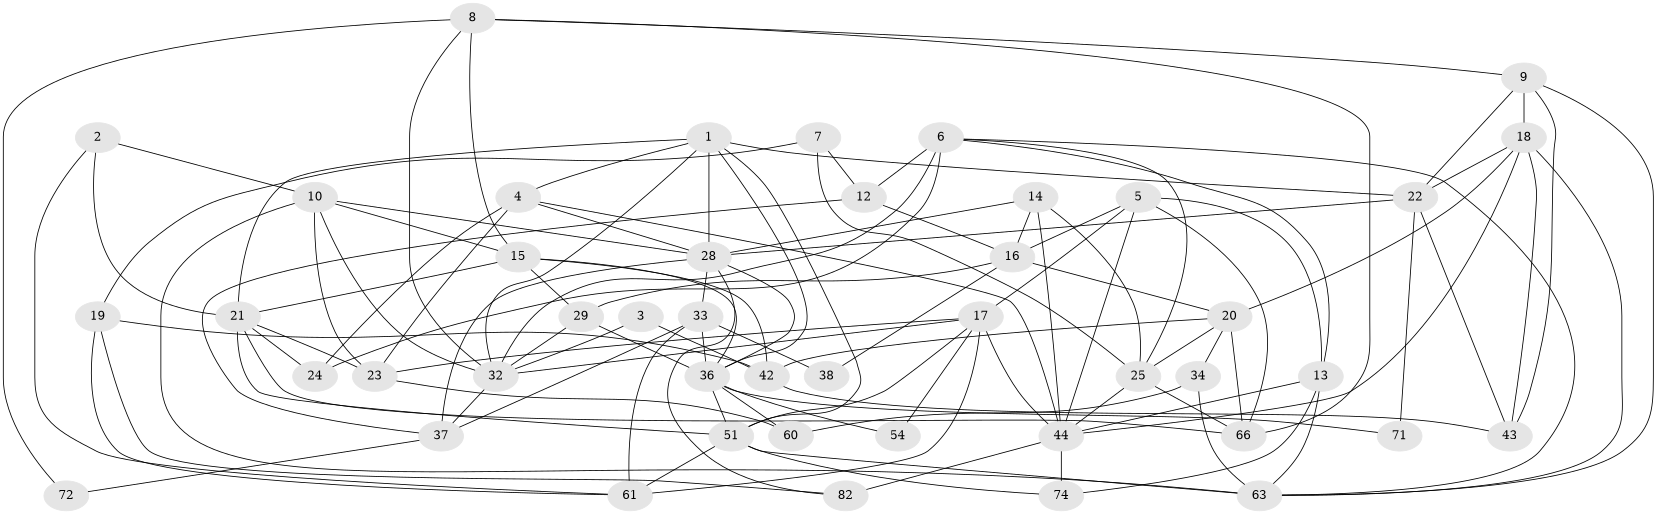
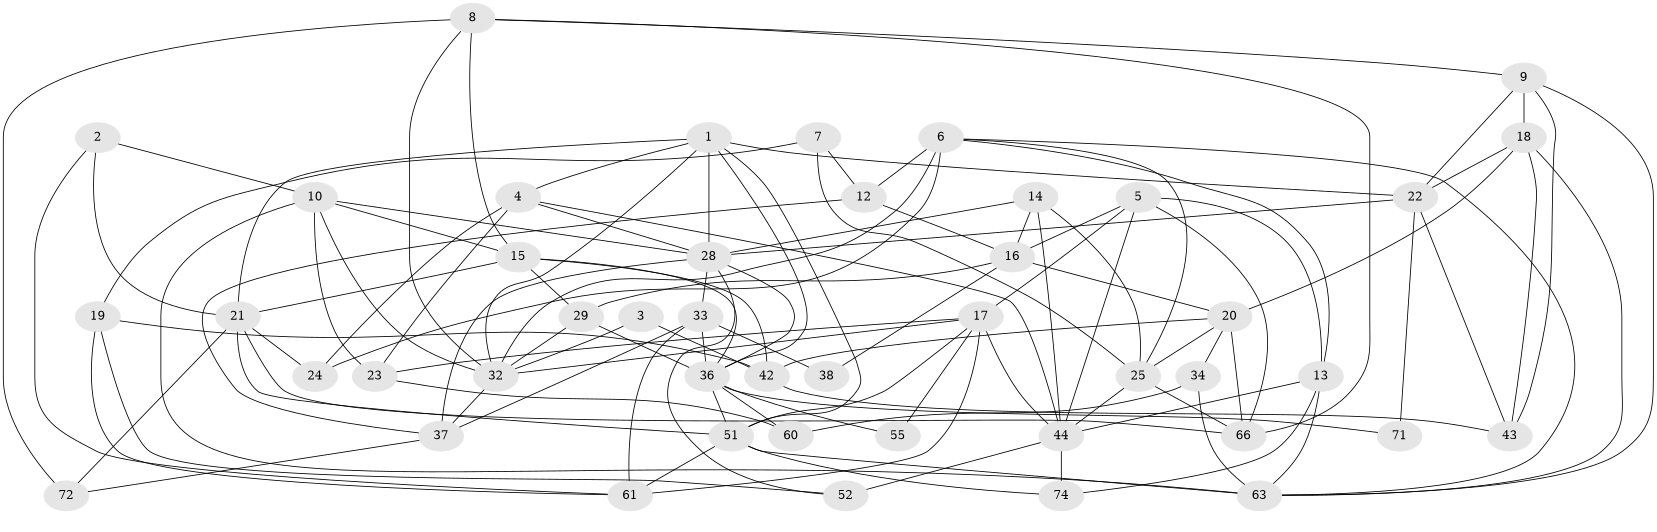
edge "21" -- "23": now "21" -- "72"
edge "18" -- "44": removed
node "54": label "54" -> "55"
node "82": label "82" -> "52"
